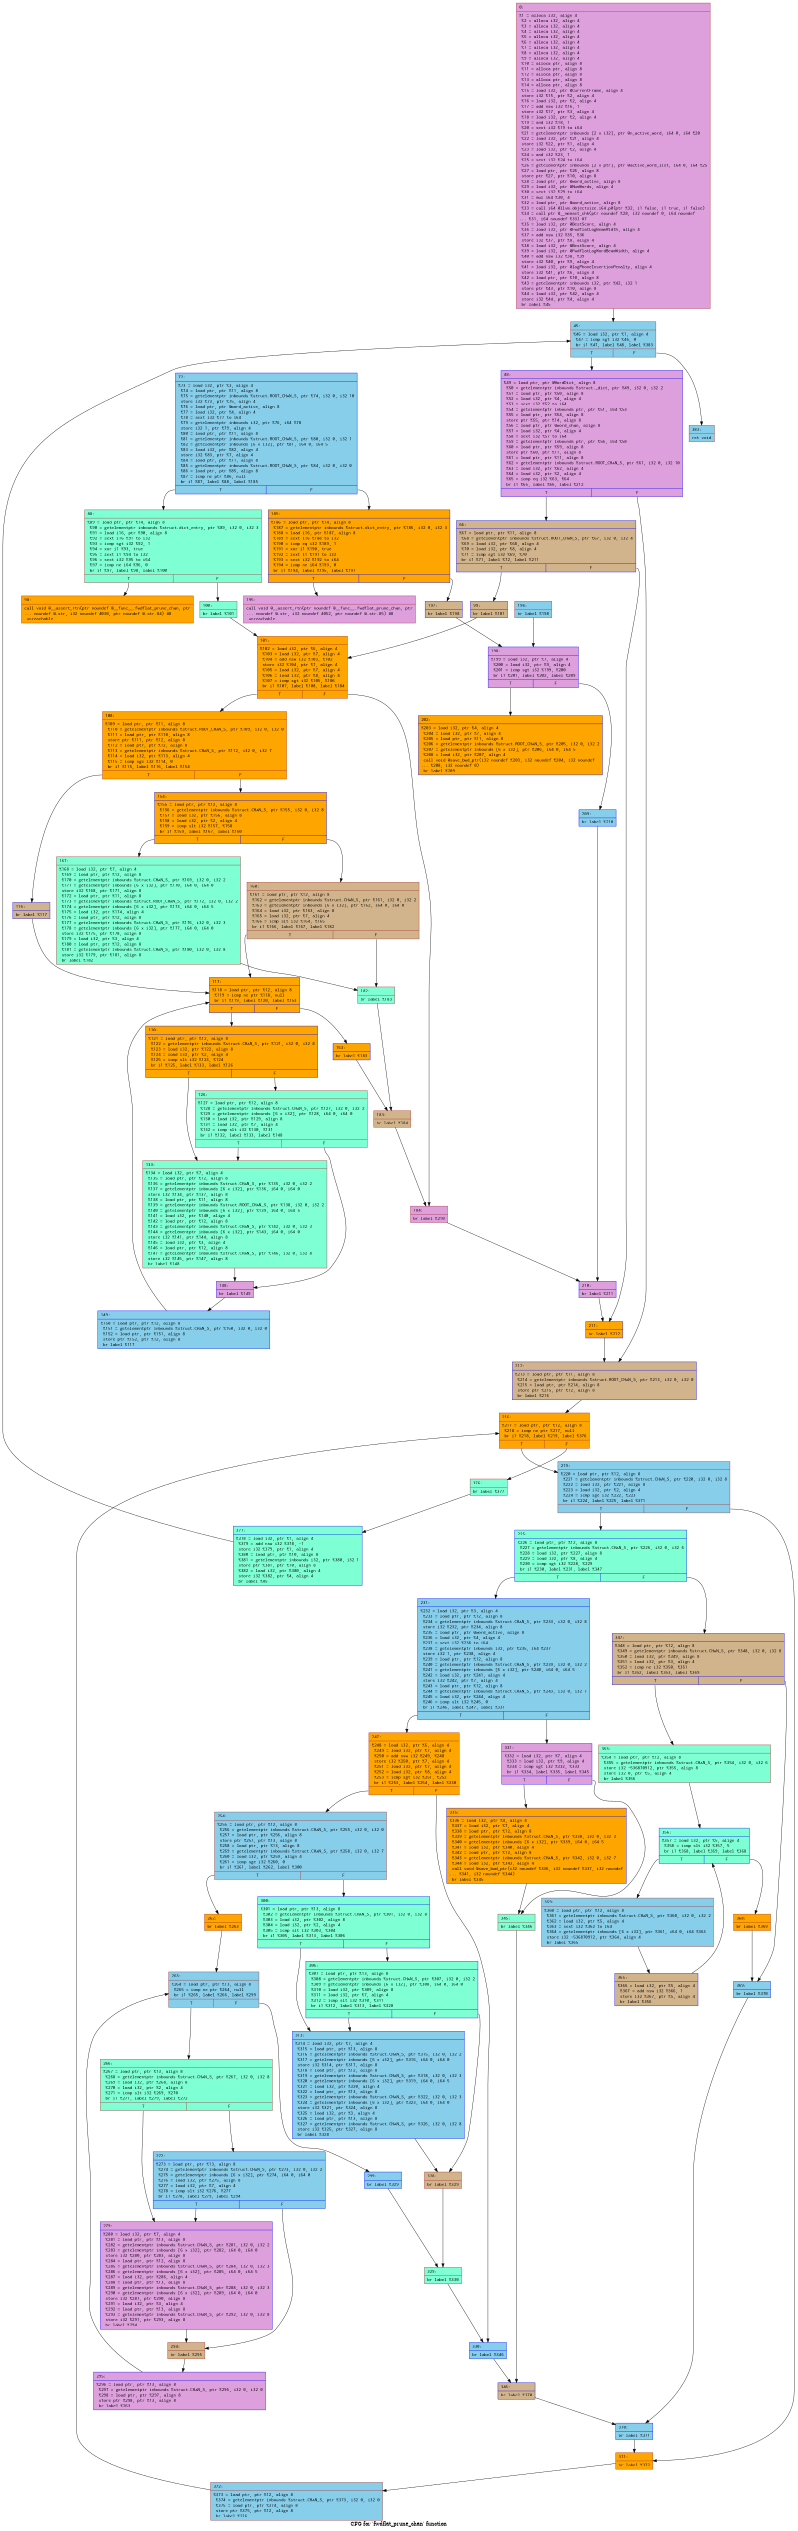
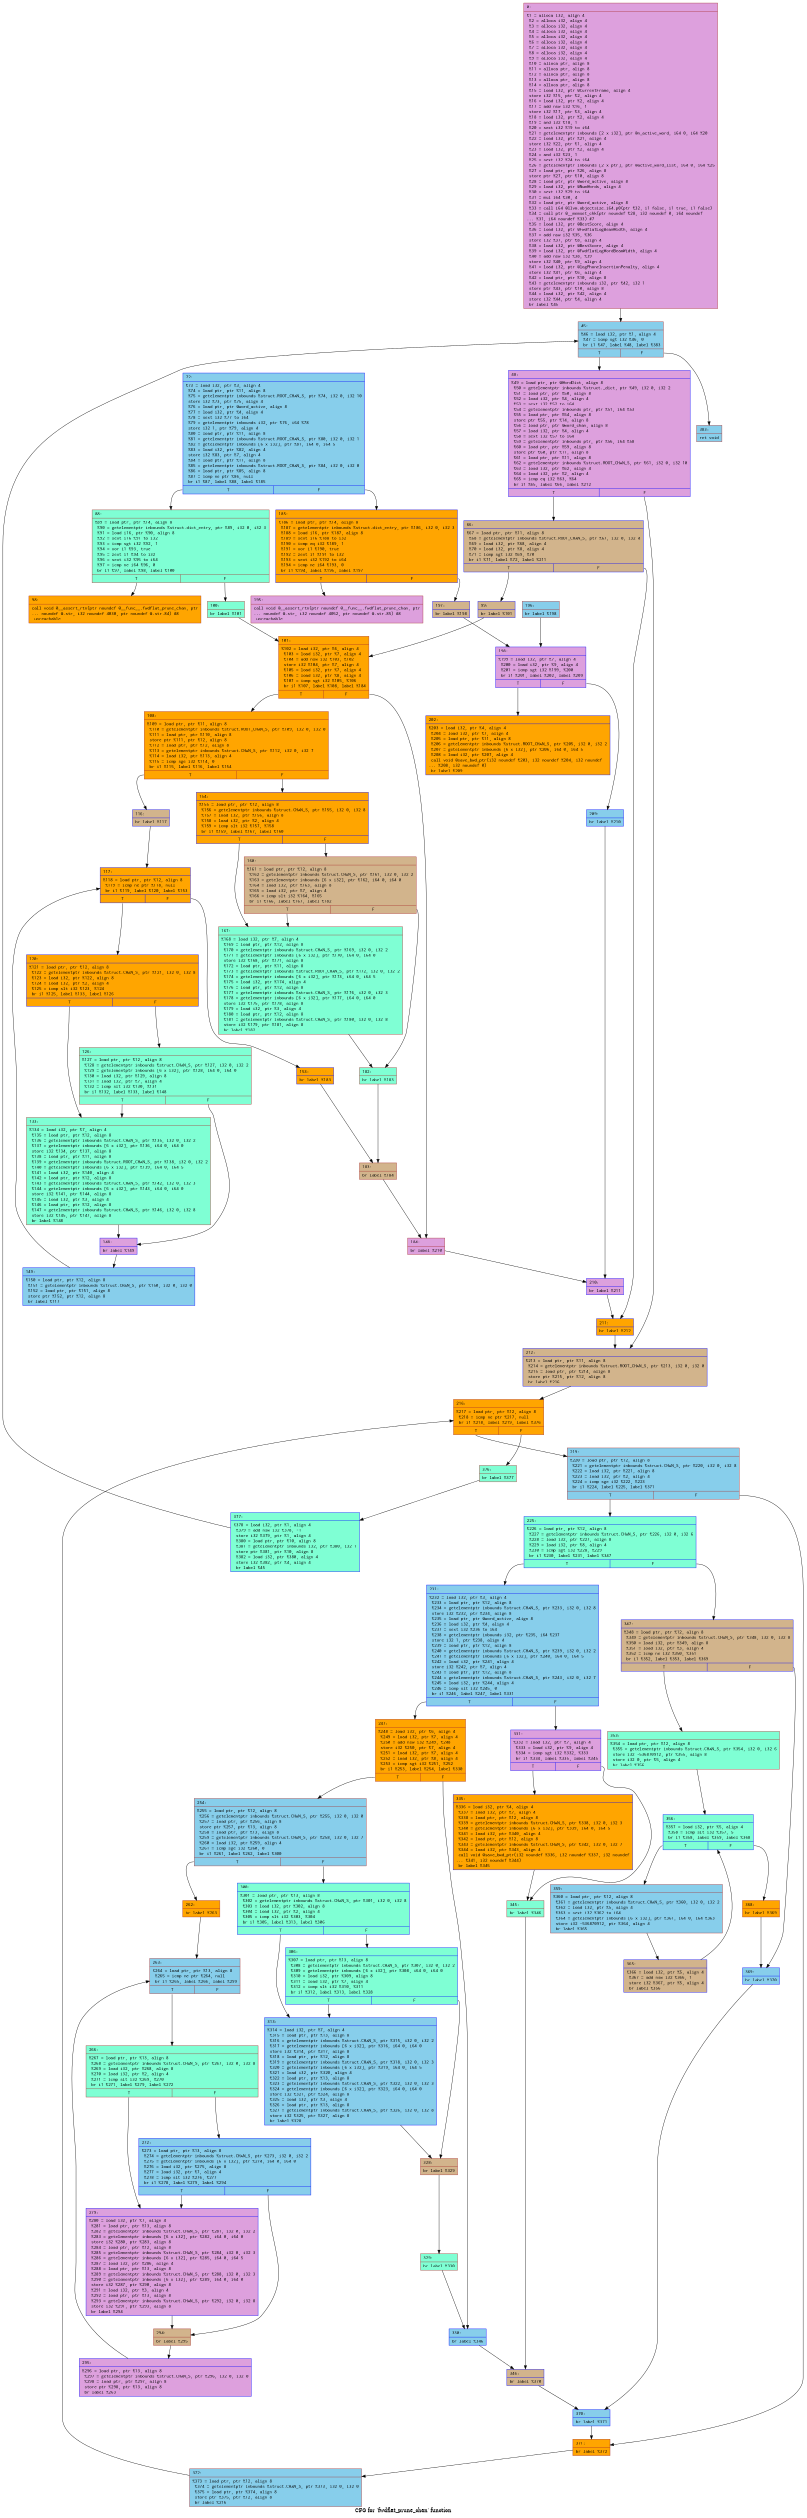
edge "160:" -> "117:": now "160:" -> "167:"
node "299:": removed
